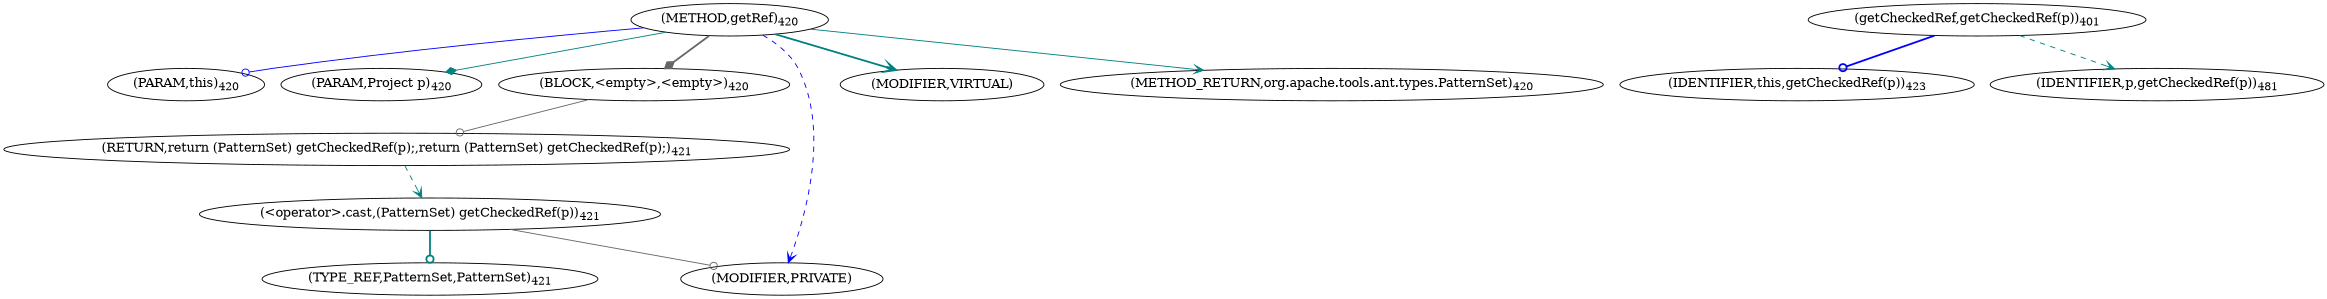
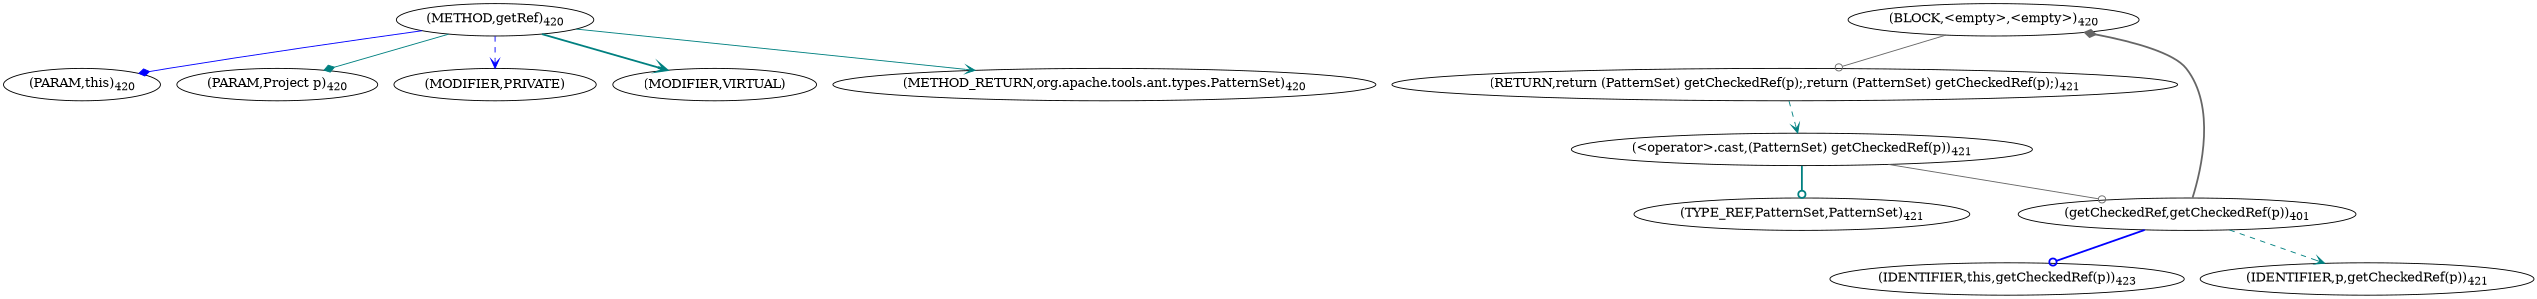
edge "(METHOD,getRef)" -> "(PARAM,this)": arrowhead odot -> diamond
edge "(METHOD,getRef)" -> "(BLOCK,<empty>,<empty>)": now "(getCheckedRef,getCheckedRef(p))" -> "(BLOCK,<empty>,<empty>)"
node "(IDENTIFIER,p,getCheckedRef(p))": text "481" -> "421"
edge "(<operator>.cast,(PatternSet) getCheckedRef(p))" -> "(MODIFIER,PRIVATE)": now "(<operator>.cast,(PatternSet) getCheckedRef(p))" -> "(getCheckedRef,getCheckedRef(p))"
